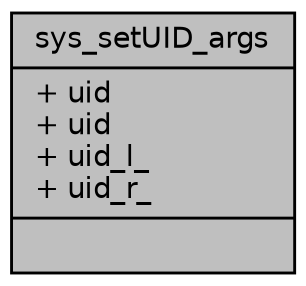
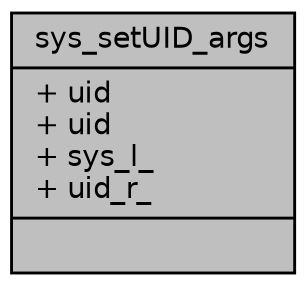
node "sys_setUID_args": text "+ uid_l_" -> "+ sys_l_"
